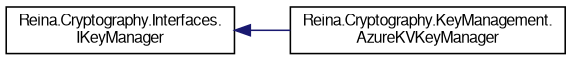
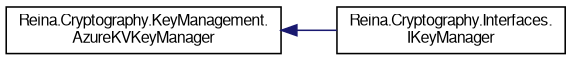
edge "Reina.Cryptography.KeyManagement. AzureKVKeyManager" -> "Reina.Cryptography.Interfaces. IKeyManager": reversed
